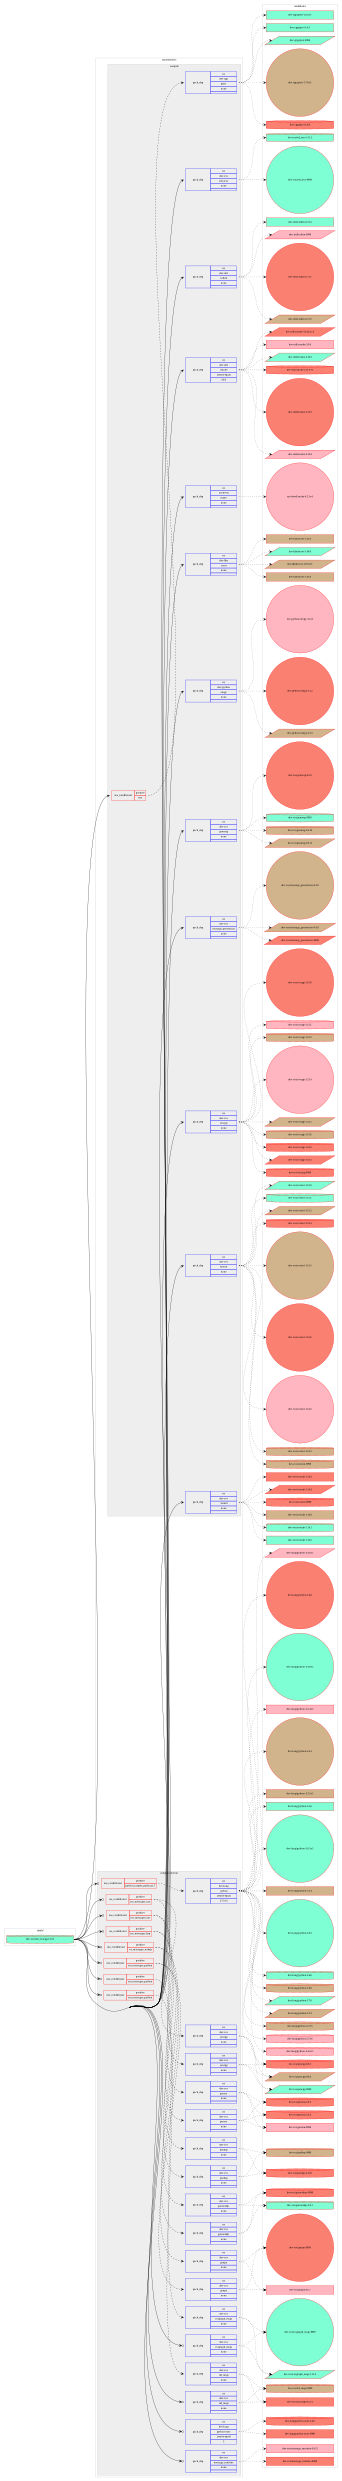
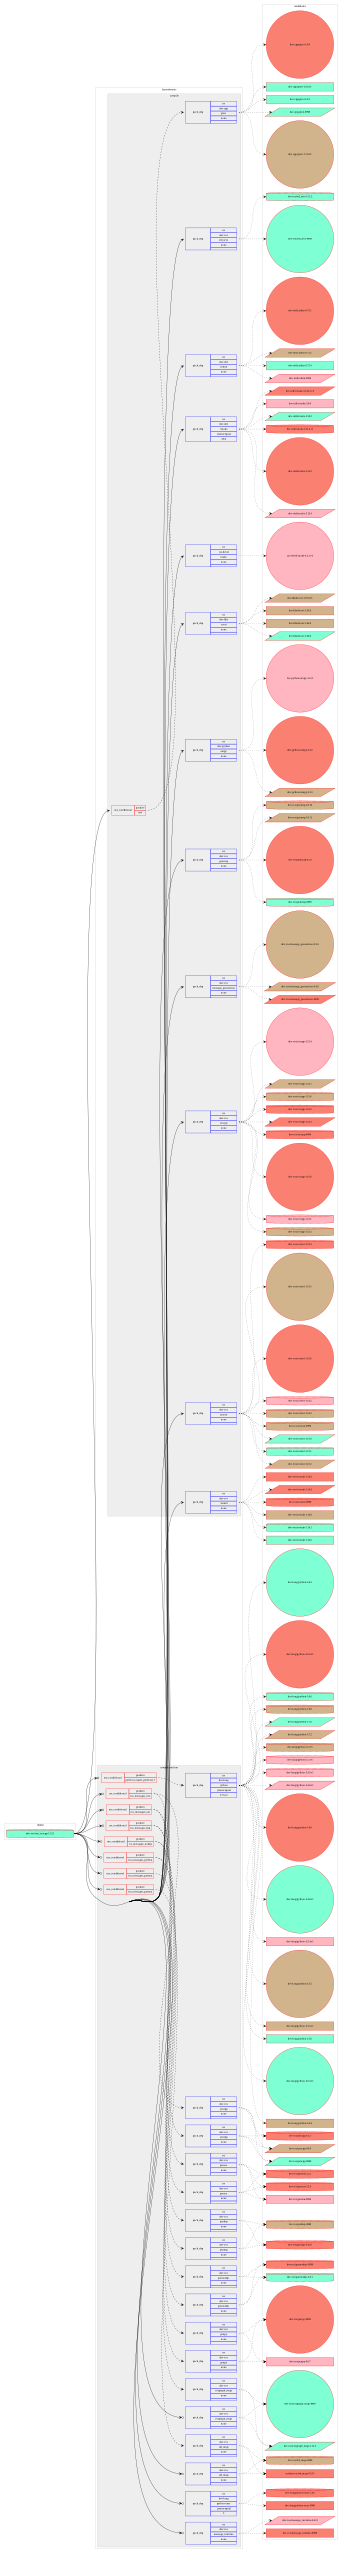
node "dev-cpp/gtest-1.8.0": shape cylinder -> circle
node "dev-ros/rostest-1.14.2": shape circle -> cylinder
node "dev-lang/python-3.6.5-r1": added
node "dev-ros/std_msgs-0.5.11": label "dev-ros/std_msgs-0.5.11" -> "nodejs-ros/std_msgs-0.5.11"
node "dev-ros/message_runtime-0.4.12": shape box -> parallelogram
